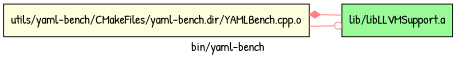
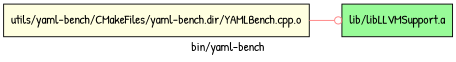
edge "lib/libLLVMSupport.a" -> "utils/yaml-bench/CMakeFiles/yaml-bench.dir/YAMLBench.cpp.o": removed
